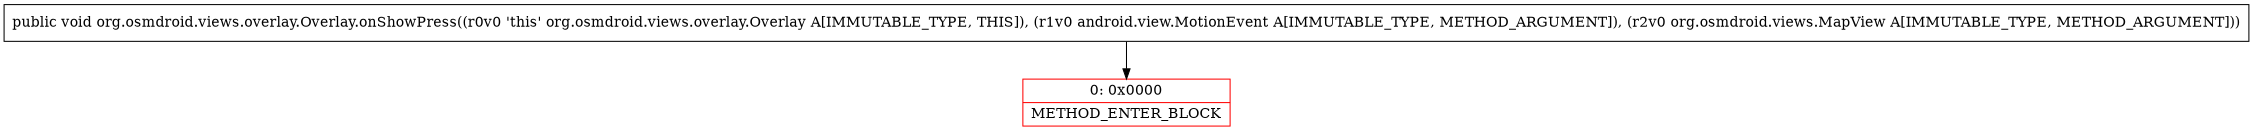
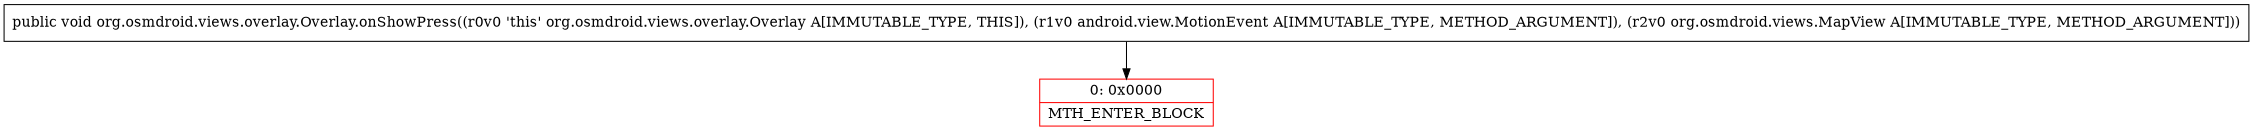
node "0: 0x0000": text "METHOD_ENTER_BLOCK" -> "MTH_ENTER_BLOCK"
